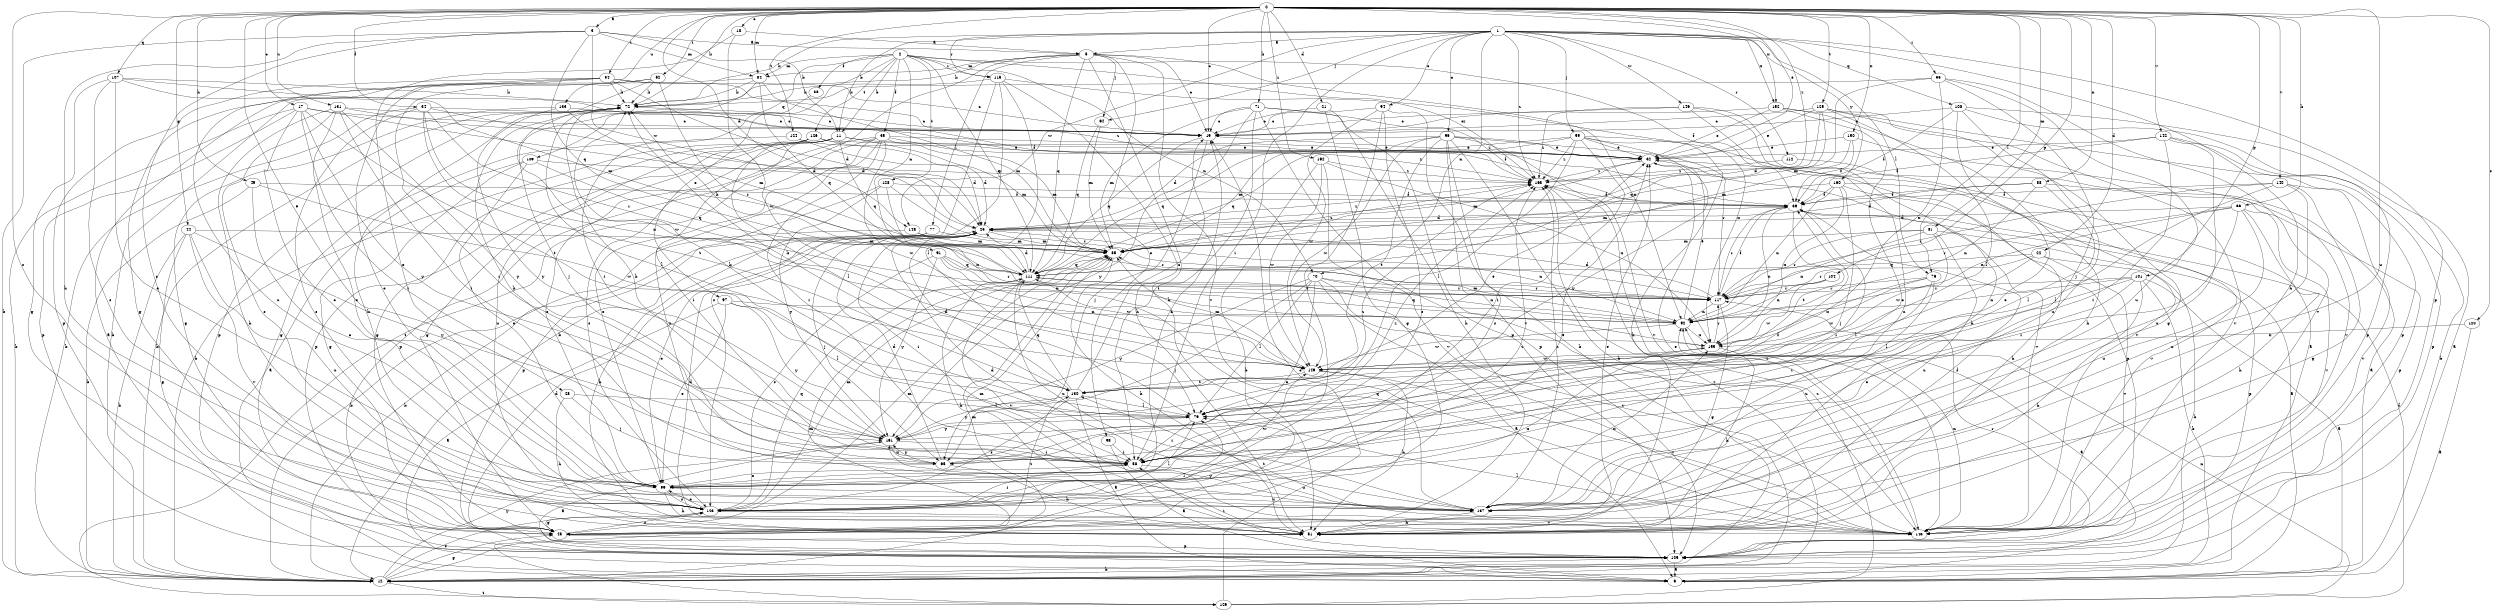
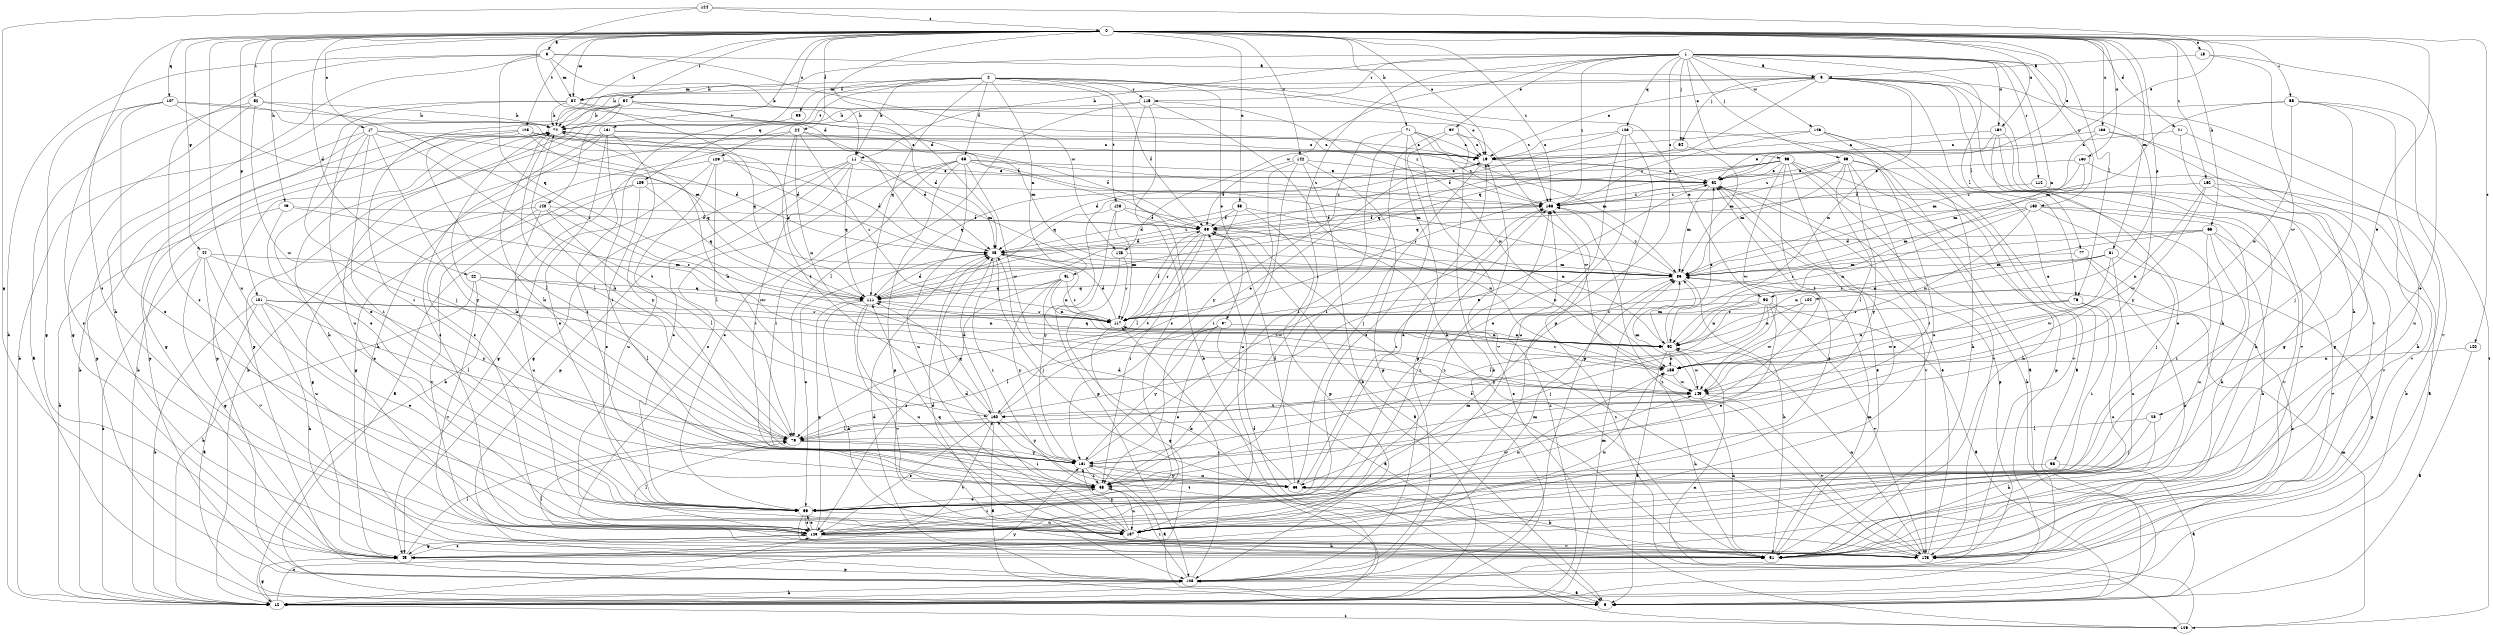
edge "0" -> "124": reversed
node "34": label "34" -> "24"
node "70": label "70" -> "90"
edge "6" -> "92": reversed
